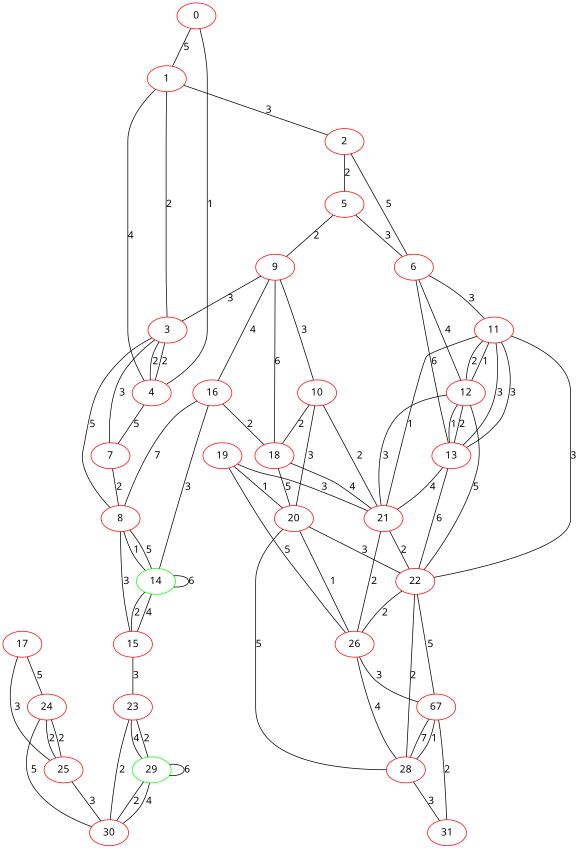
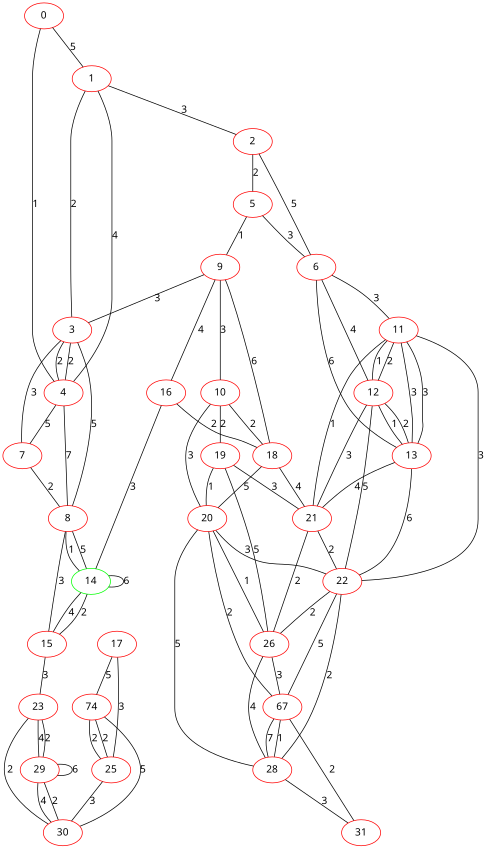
edge "5" -- "9": label "2" -> "1"
edge "16" -- "8": now "4" -- "8"
edge "10" -- "21": now "10" -- "19"
edge "20" -- "67": added, label "2"
node "24": label "24" -> "74"
node "29": color green -> red
